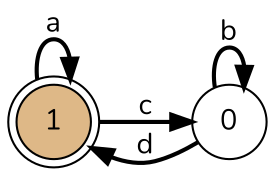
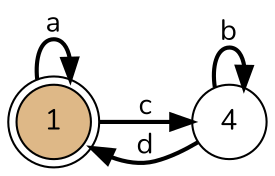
node "0": label "0" -> "4"
